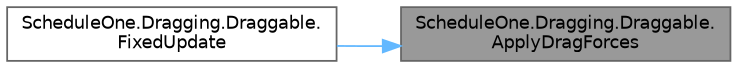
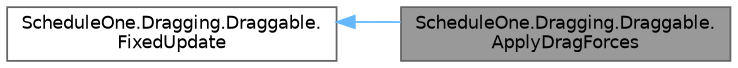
edge "ScheduleOne.Dragging.Draggable. FixedUpdate" -> "ScheduleOne.Dragging.Draggable. ApplyDragForces": reversed
